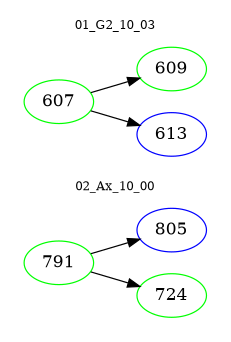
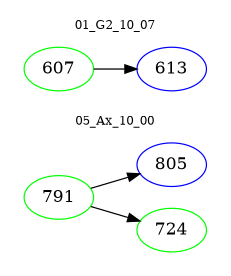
cluster "01_G2_10_03": label "01_G2_10_03" -> "01_G2_10_07"
node "609": removed
cluster "02_Ax_10_00": label "02_Ax_10_00" -> "05_Ax_10_00"
